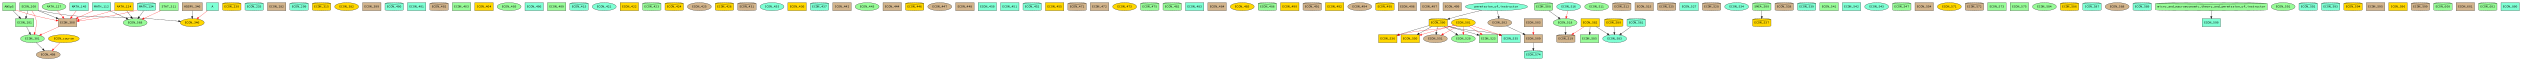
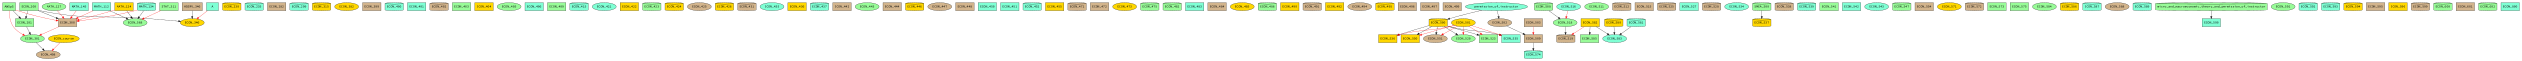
edge "ECON_200" -> "ECON_301": now "AWSpS" -> "ECON_301"
